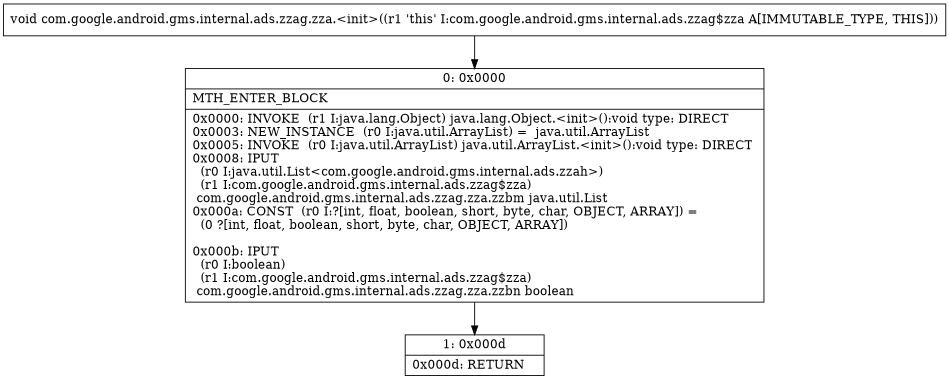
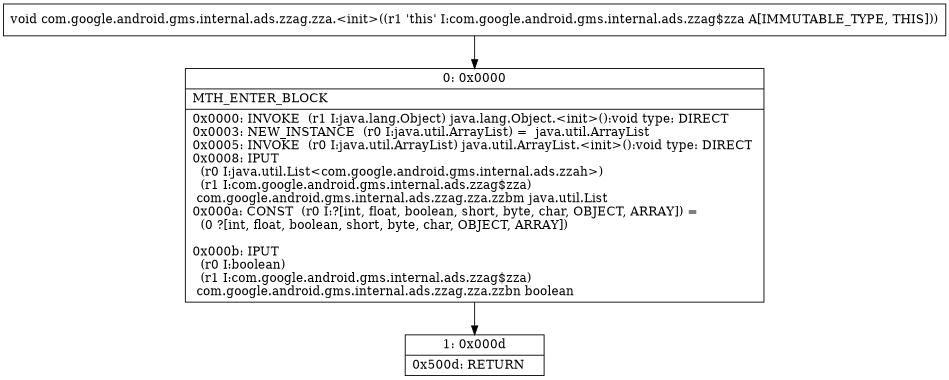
node "1: 0x000d": text "0x000d: RETURN" -> "0x500d: RETURN"
